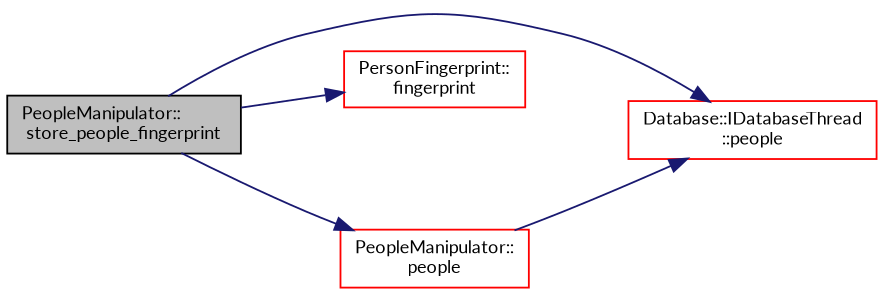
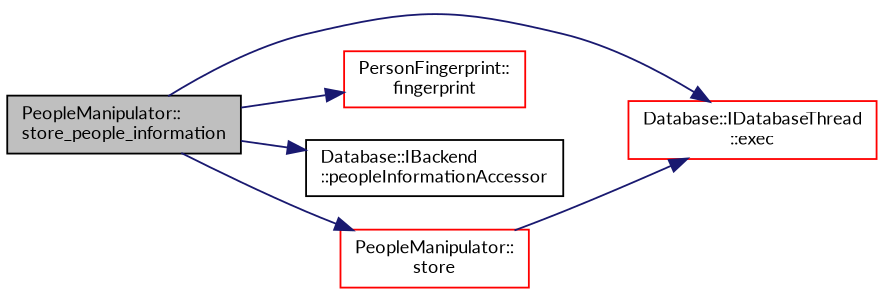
node "PeopleManipulator:: store_people_fingerprint": label "PeopleManipulator:: store_people_fingerprint" -> "PeopleManipulator:: store_people_information"
node "Database::IDatabaseThread ::people": label "Database::IDatabaseThread ::people" -> "Database::IDatabaseThread ::exec"
node "Database::IBackend ::peopleInformationAccessor": added
node "PeopleManipulator:: people": label "PeopleManipulator:: people" -> "PeopleManipulator:: store"
